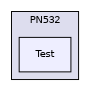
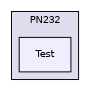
cluster "PN532": label "PN532" -> "PN232"
